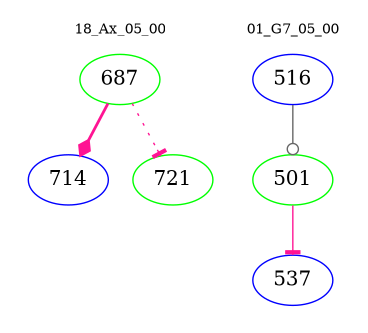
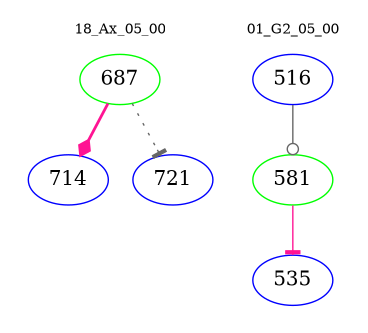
cluster "01_G7_05_00": label "01_G7_05_00" -> "01_G2_05_00"
edge "687" -> "721": color deeppink -> gray40
node "721": color green -> blue
node "501": label "501" -> "581"
node "537": label "537" -> "535"
